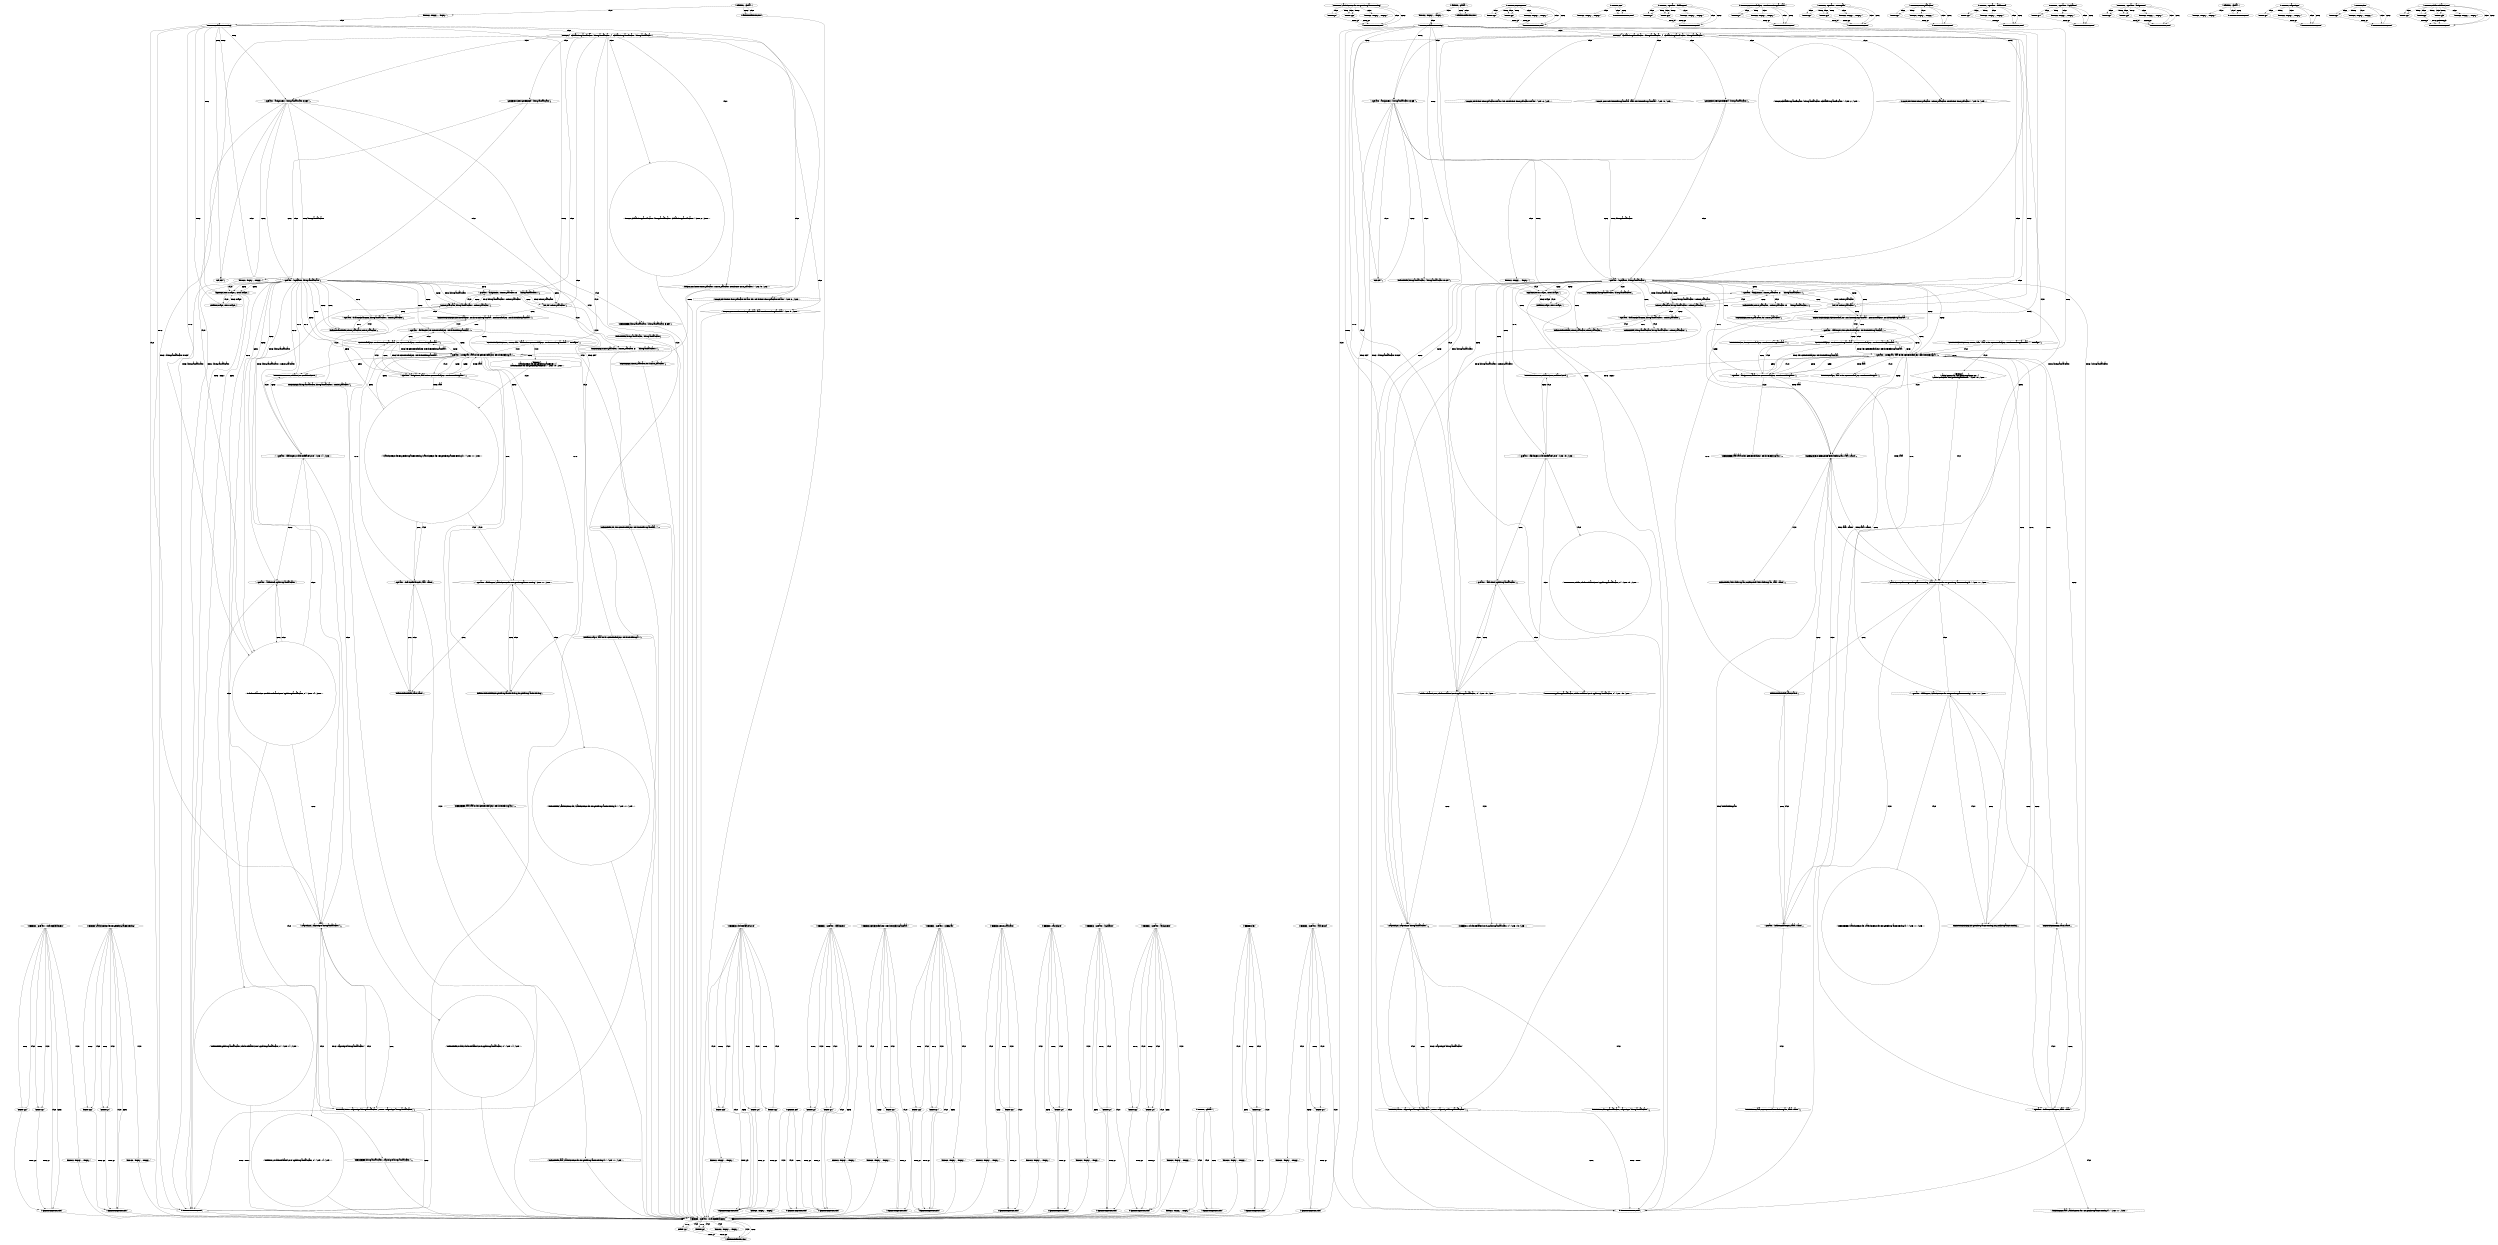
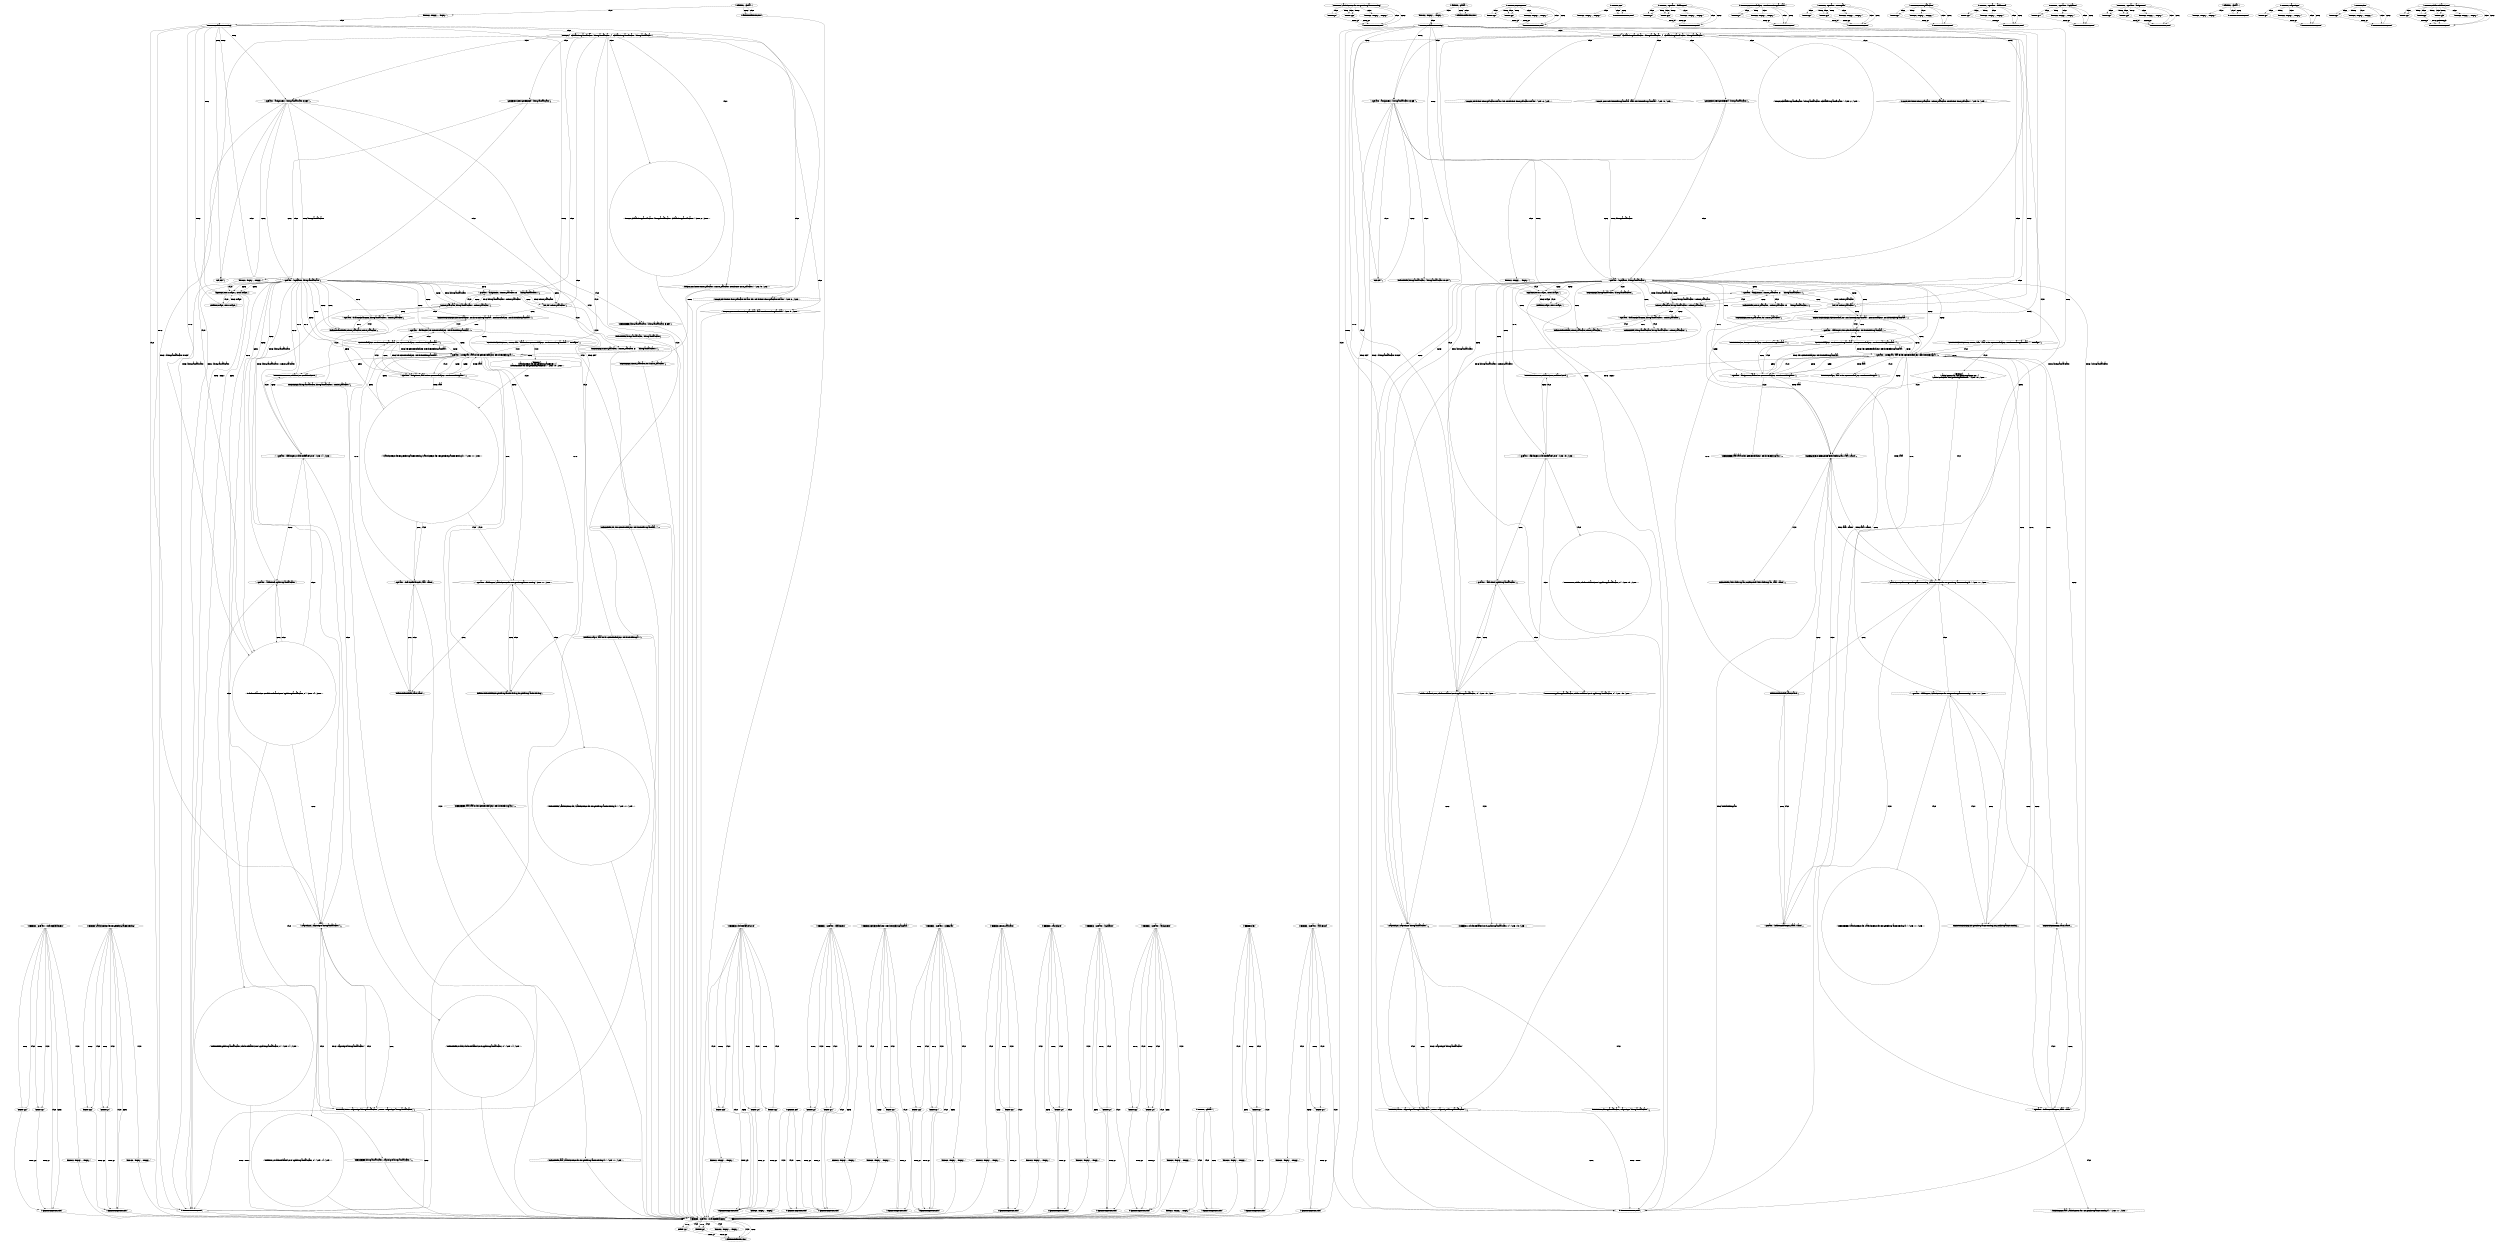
node "(IDENTIFIER,data,DCHECK_NE(kResultHistogram, data->name))": removed
